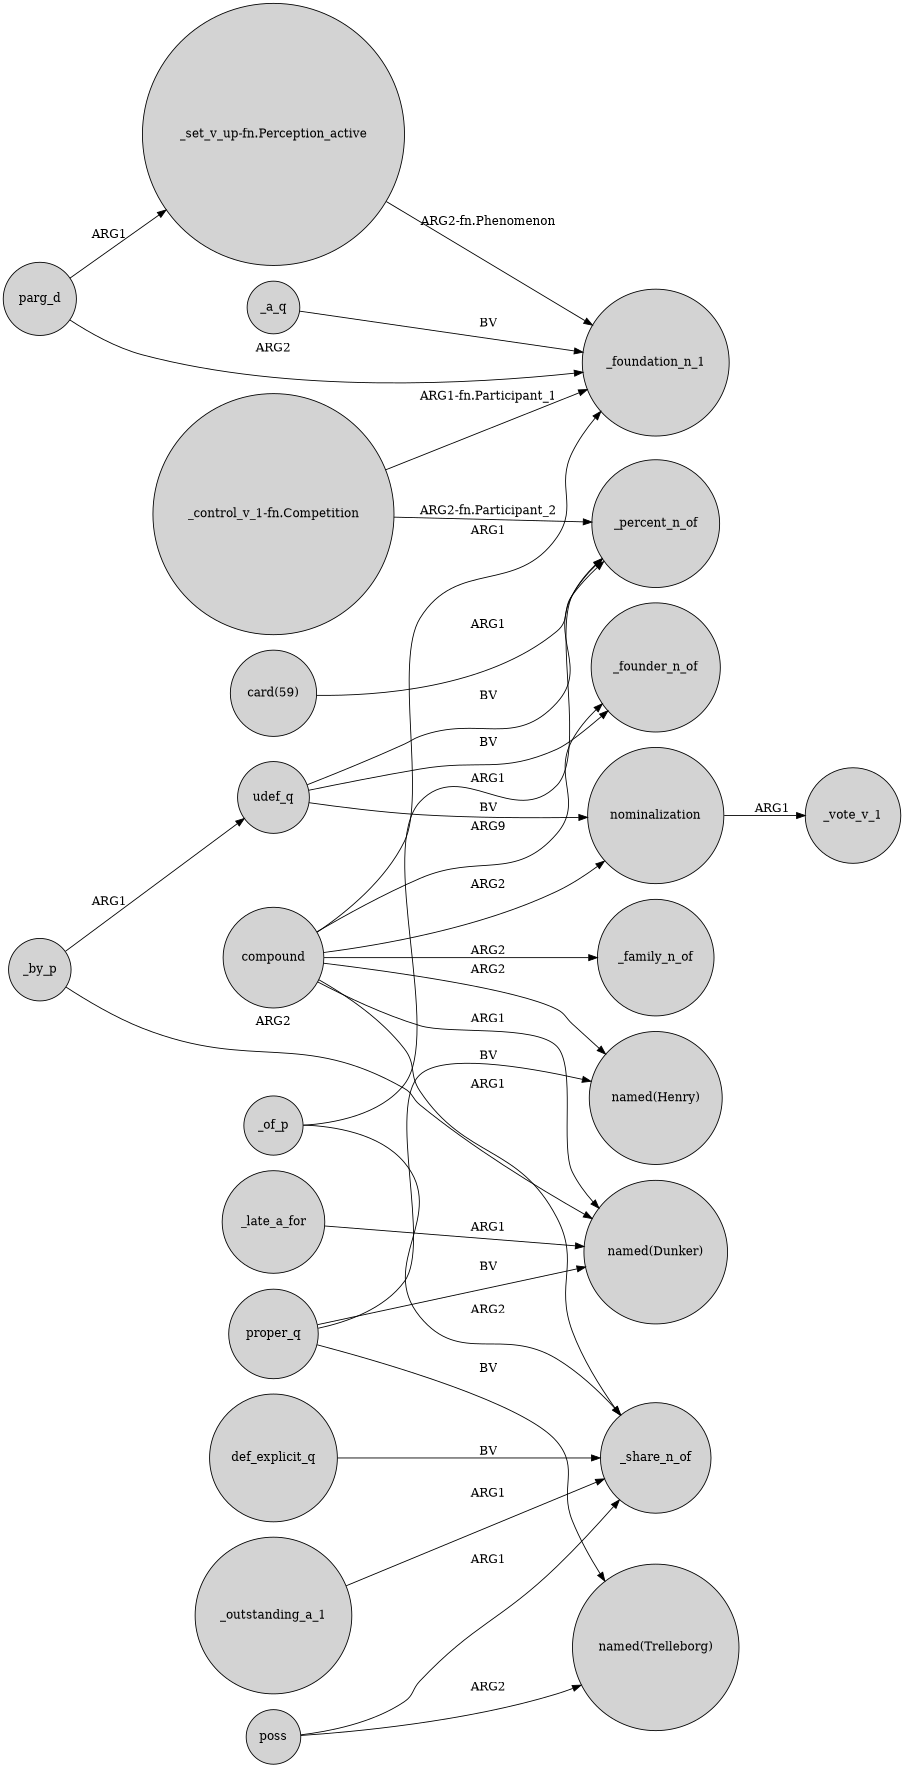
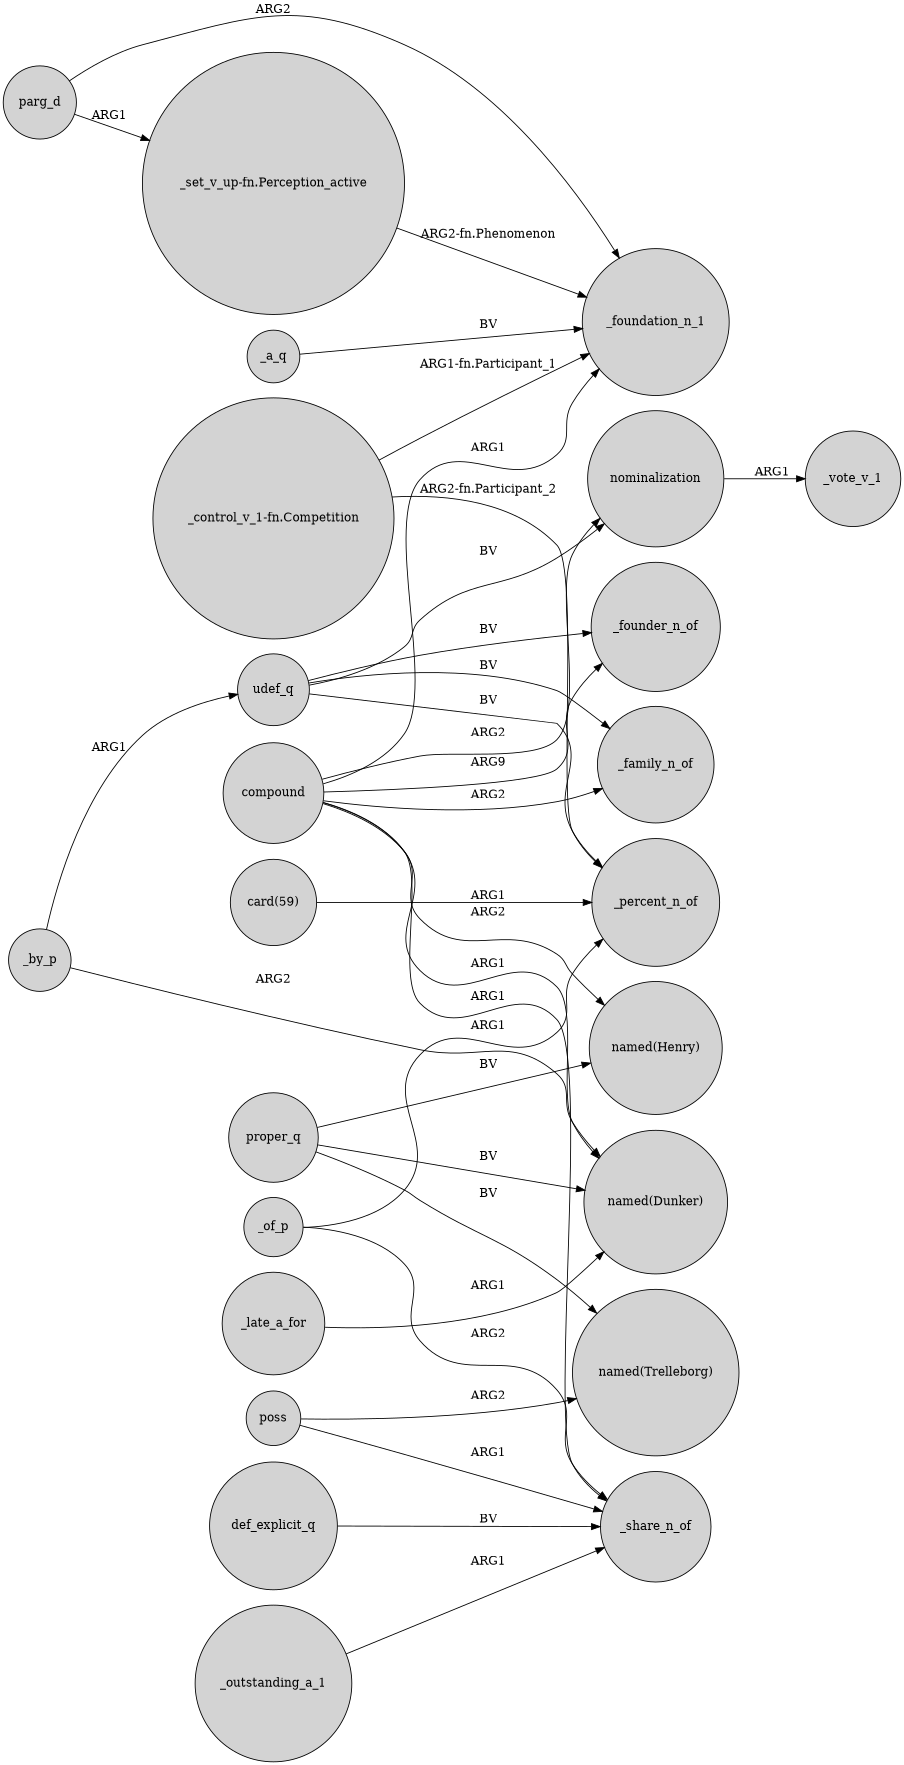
edge "udef_q" -> "_family_n_of": added, label "BV"
